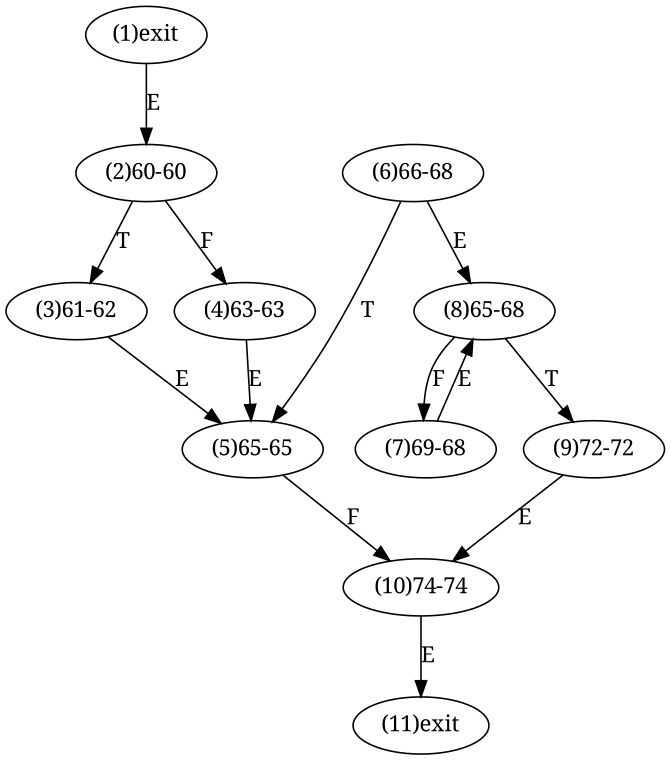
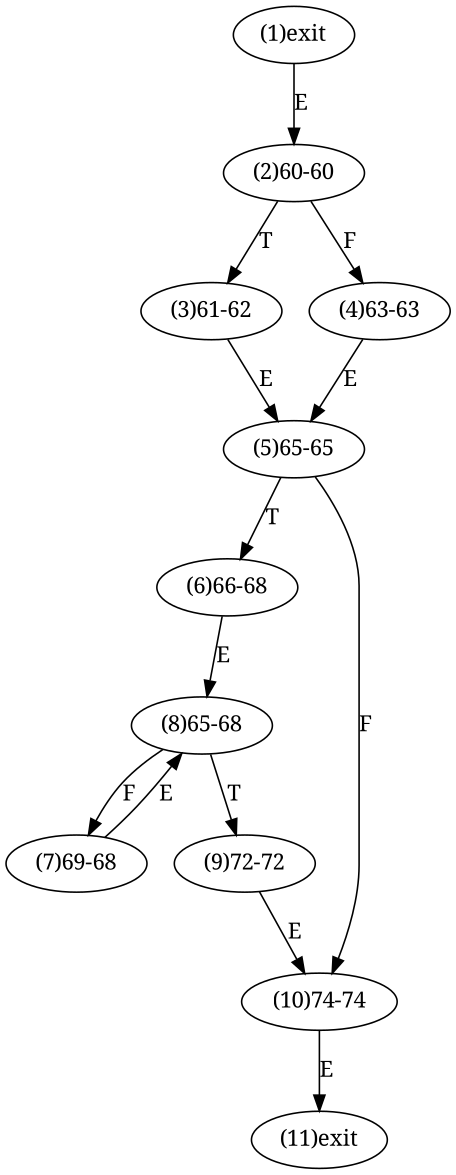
edge "(6)66-68" -> "(5)65-65": reversed
